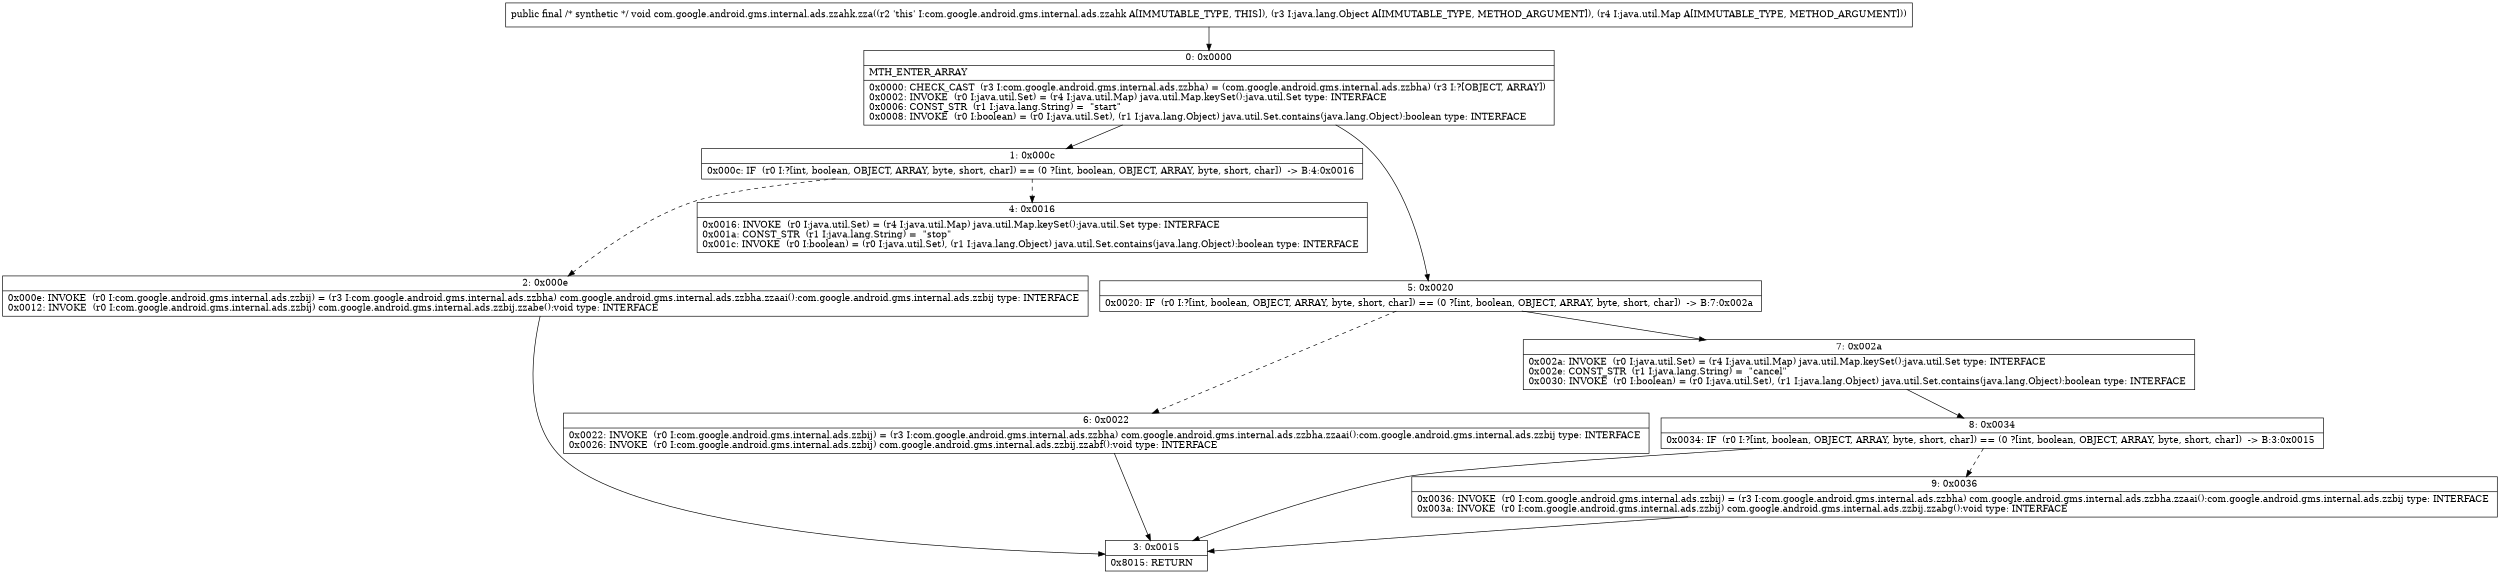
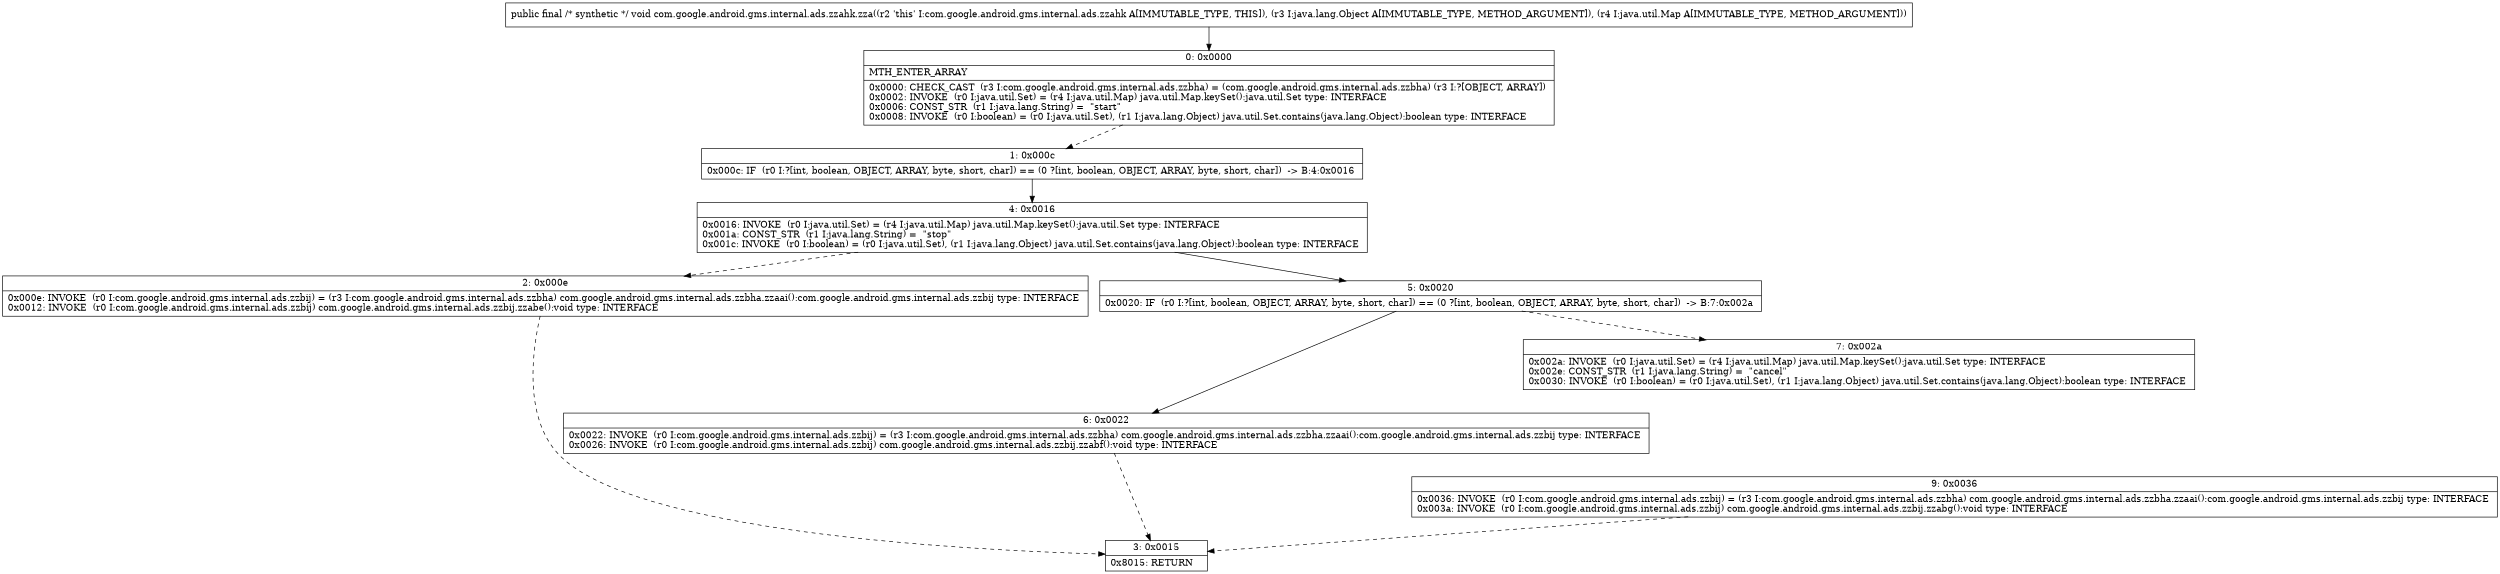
edge "0: 0x0000" -> "1: 0x000c": style solid -> dashed
edge "1: 0x000c" -> "4: 0x0016": style dashed -> solid
edge "0: 0x0000" -> "5: 0x0020": now "4: 0x0016" -> "5: 0x0020"
edge "1: 0x000c" -> "2: 0x000e": now "4: 0x0016" -> "2: 0x000e"
edge "5: 0x0020" -> "7: 0x002a": style solid -> dashed
edge "5: 0x0020" -> "6: 0x0022": style dashed -> solid
node "8: 0x0034": removed
edge "6: 0x0022" -> "3: 0x0015": style solid -> dashed
edge "2: 0x000e" -> "3: 0x0015": style solid -> dashed
edge "9: 0x0036" -> "3: 0x0015": style solid -> dashed
